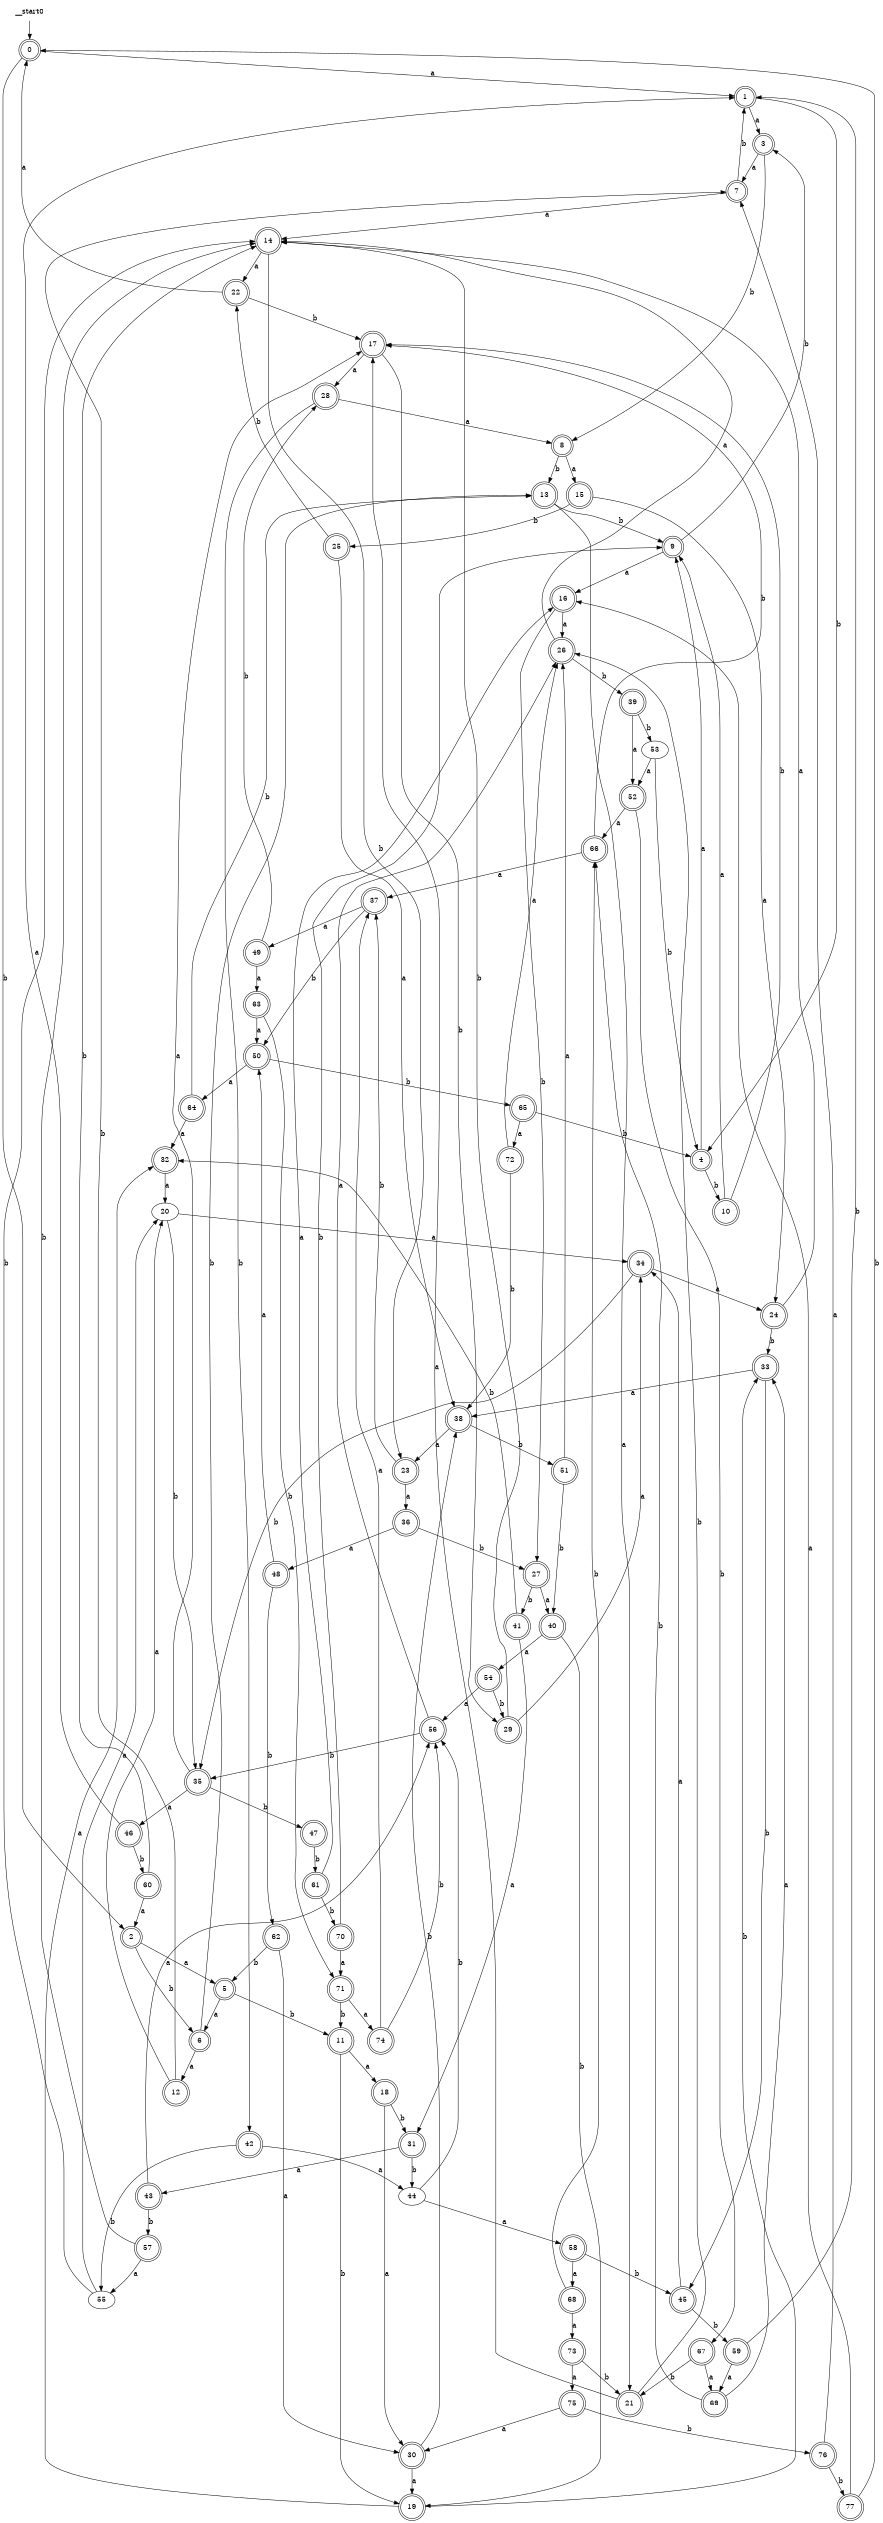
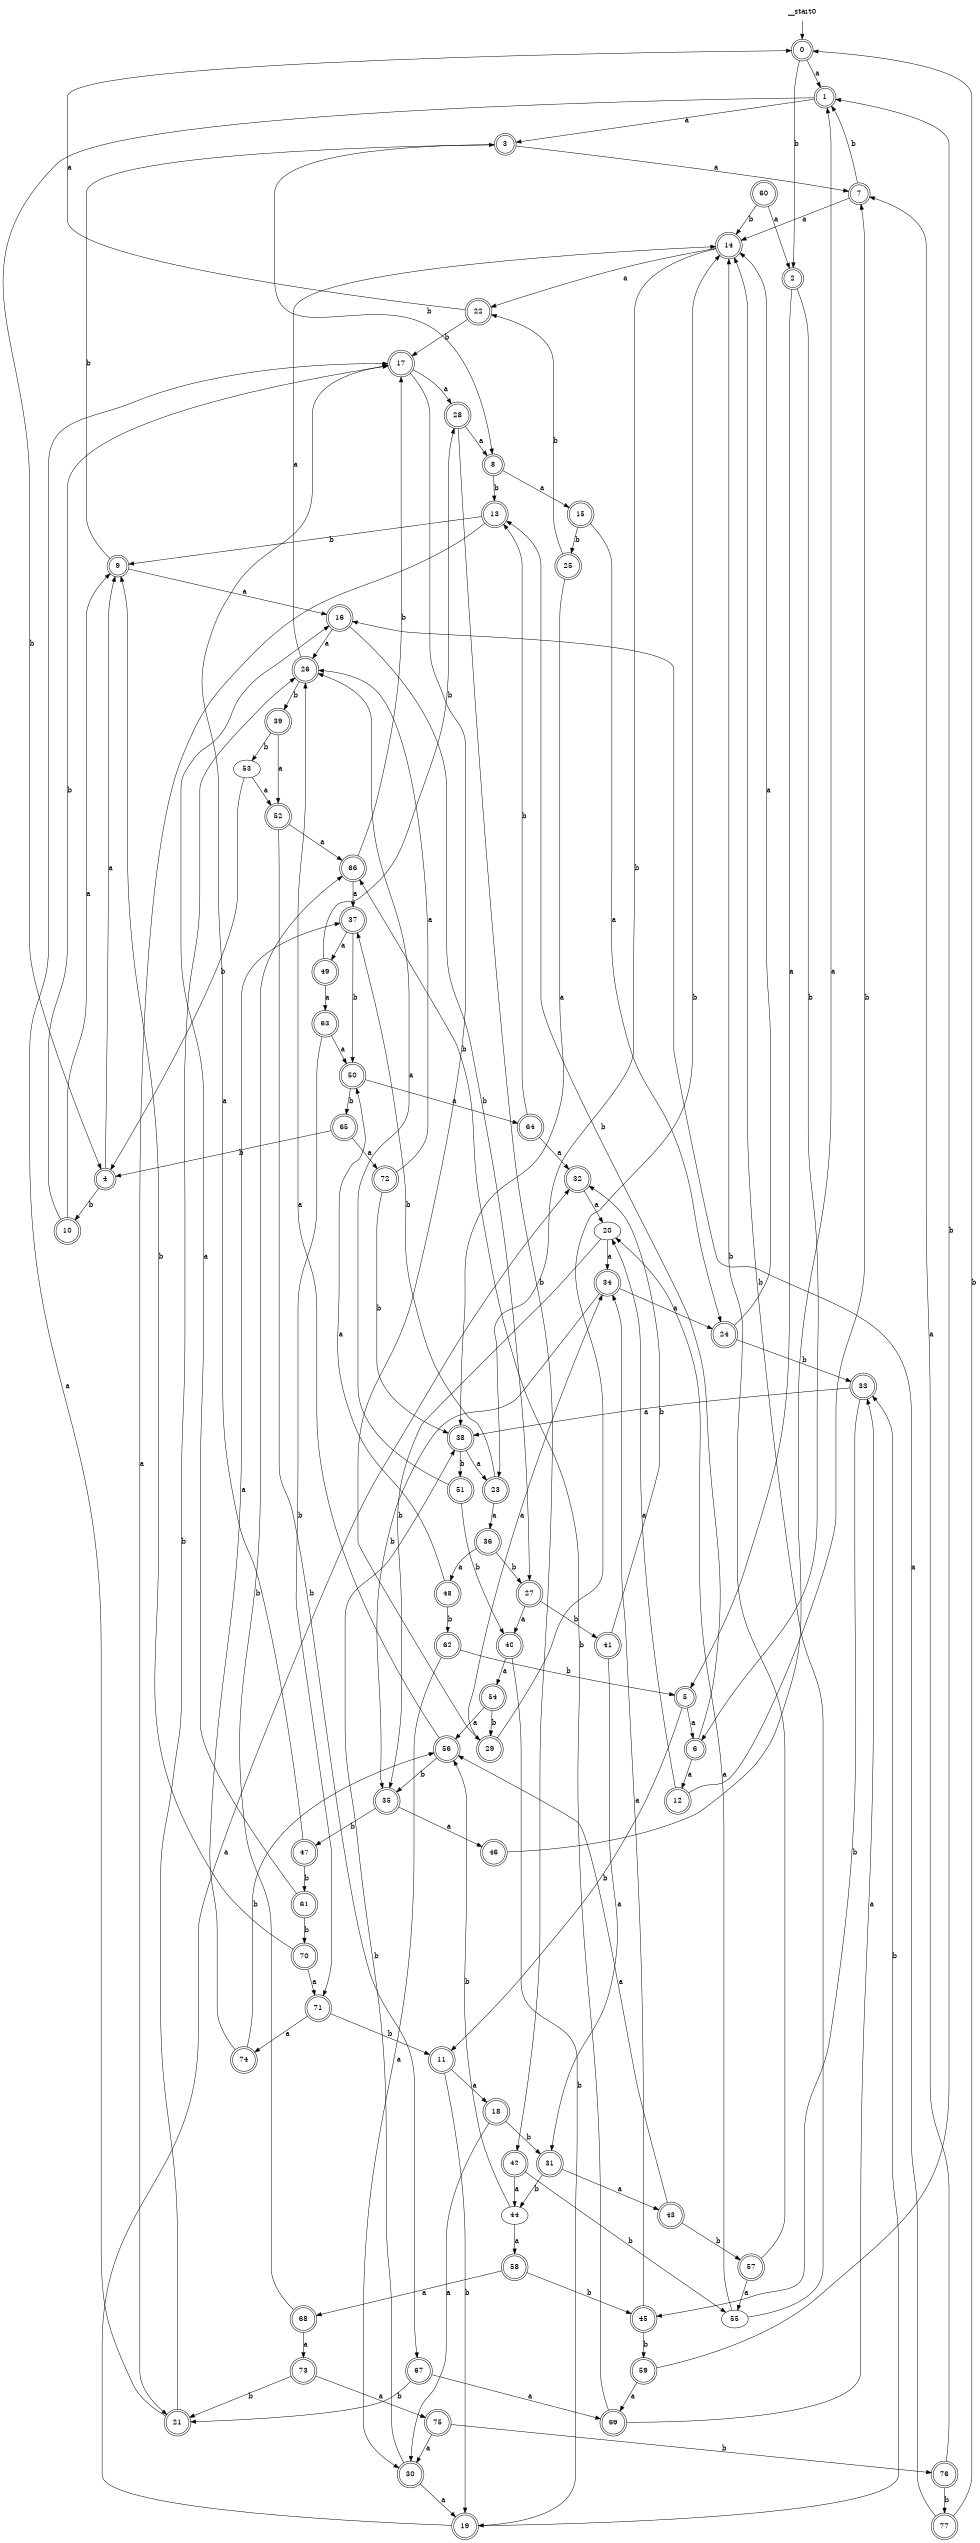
edge "35" -> "17": now "47" -> "17"
edge "46" -> "60": removed, label "b"
